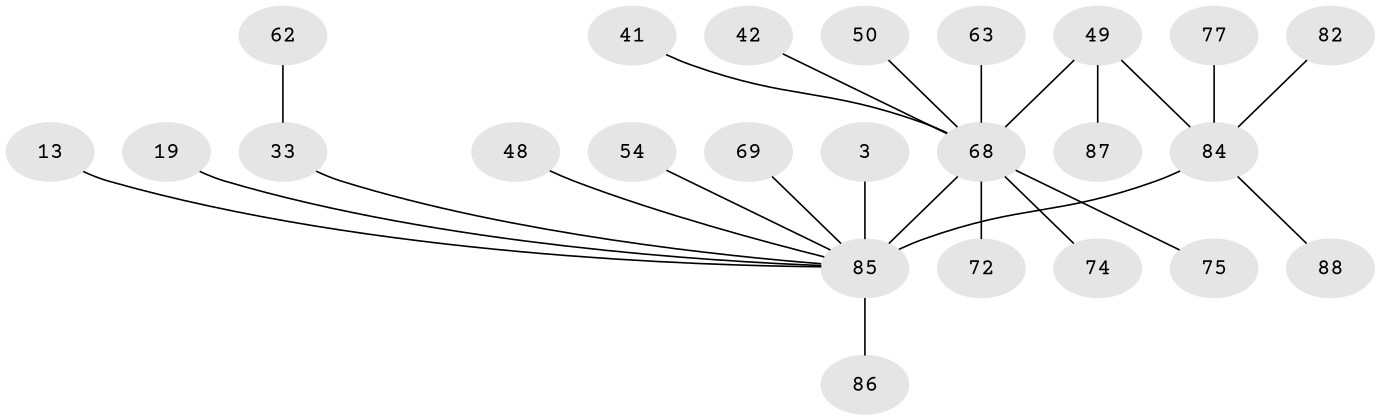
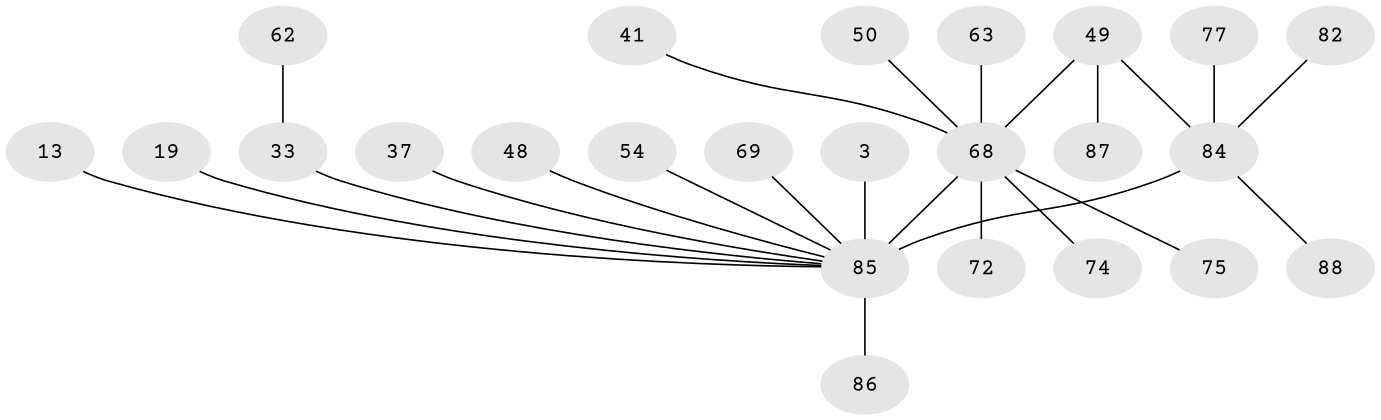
node "42": removed
node "37": added
